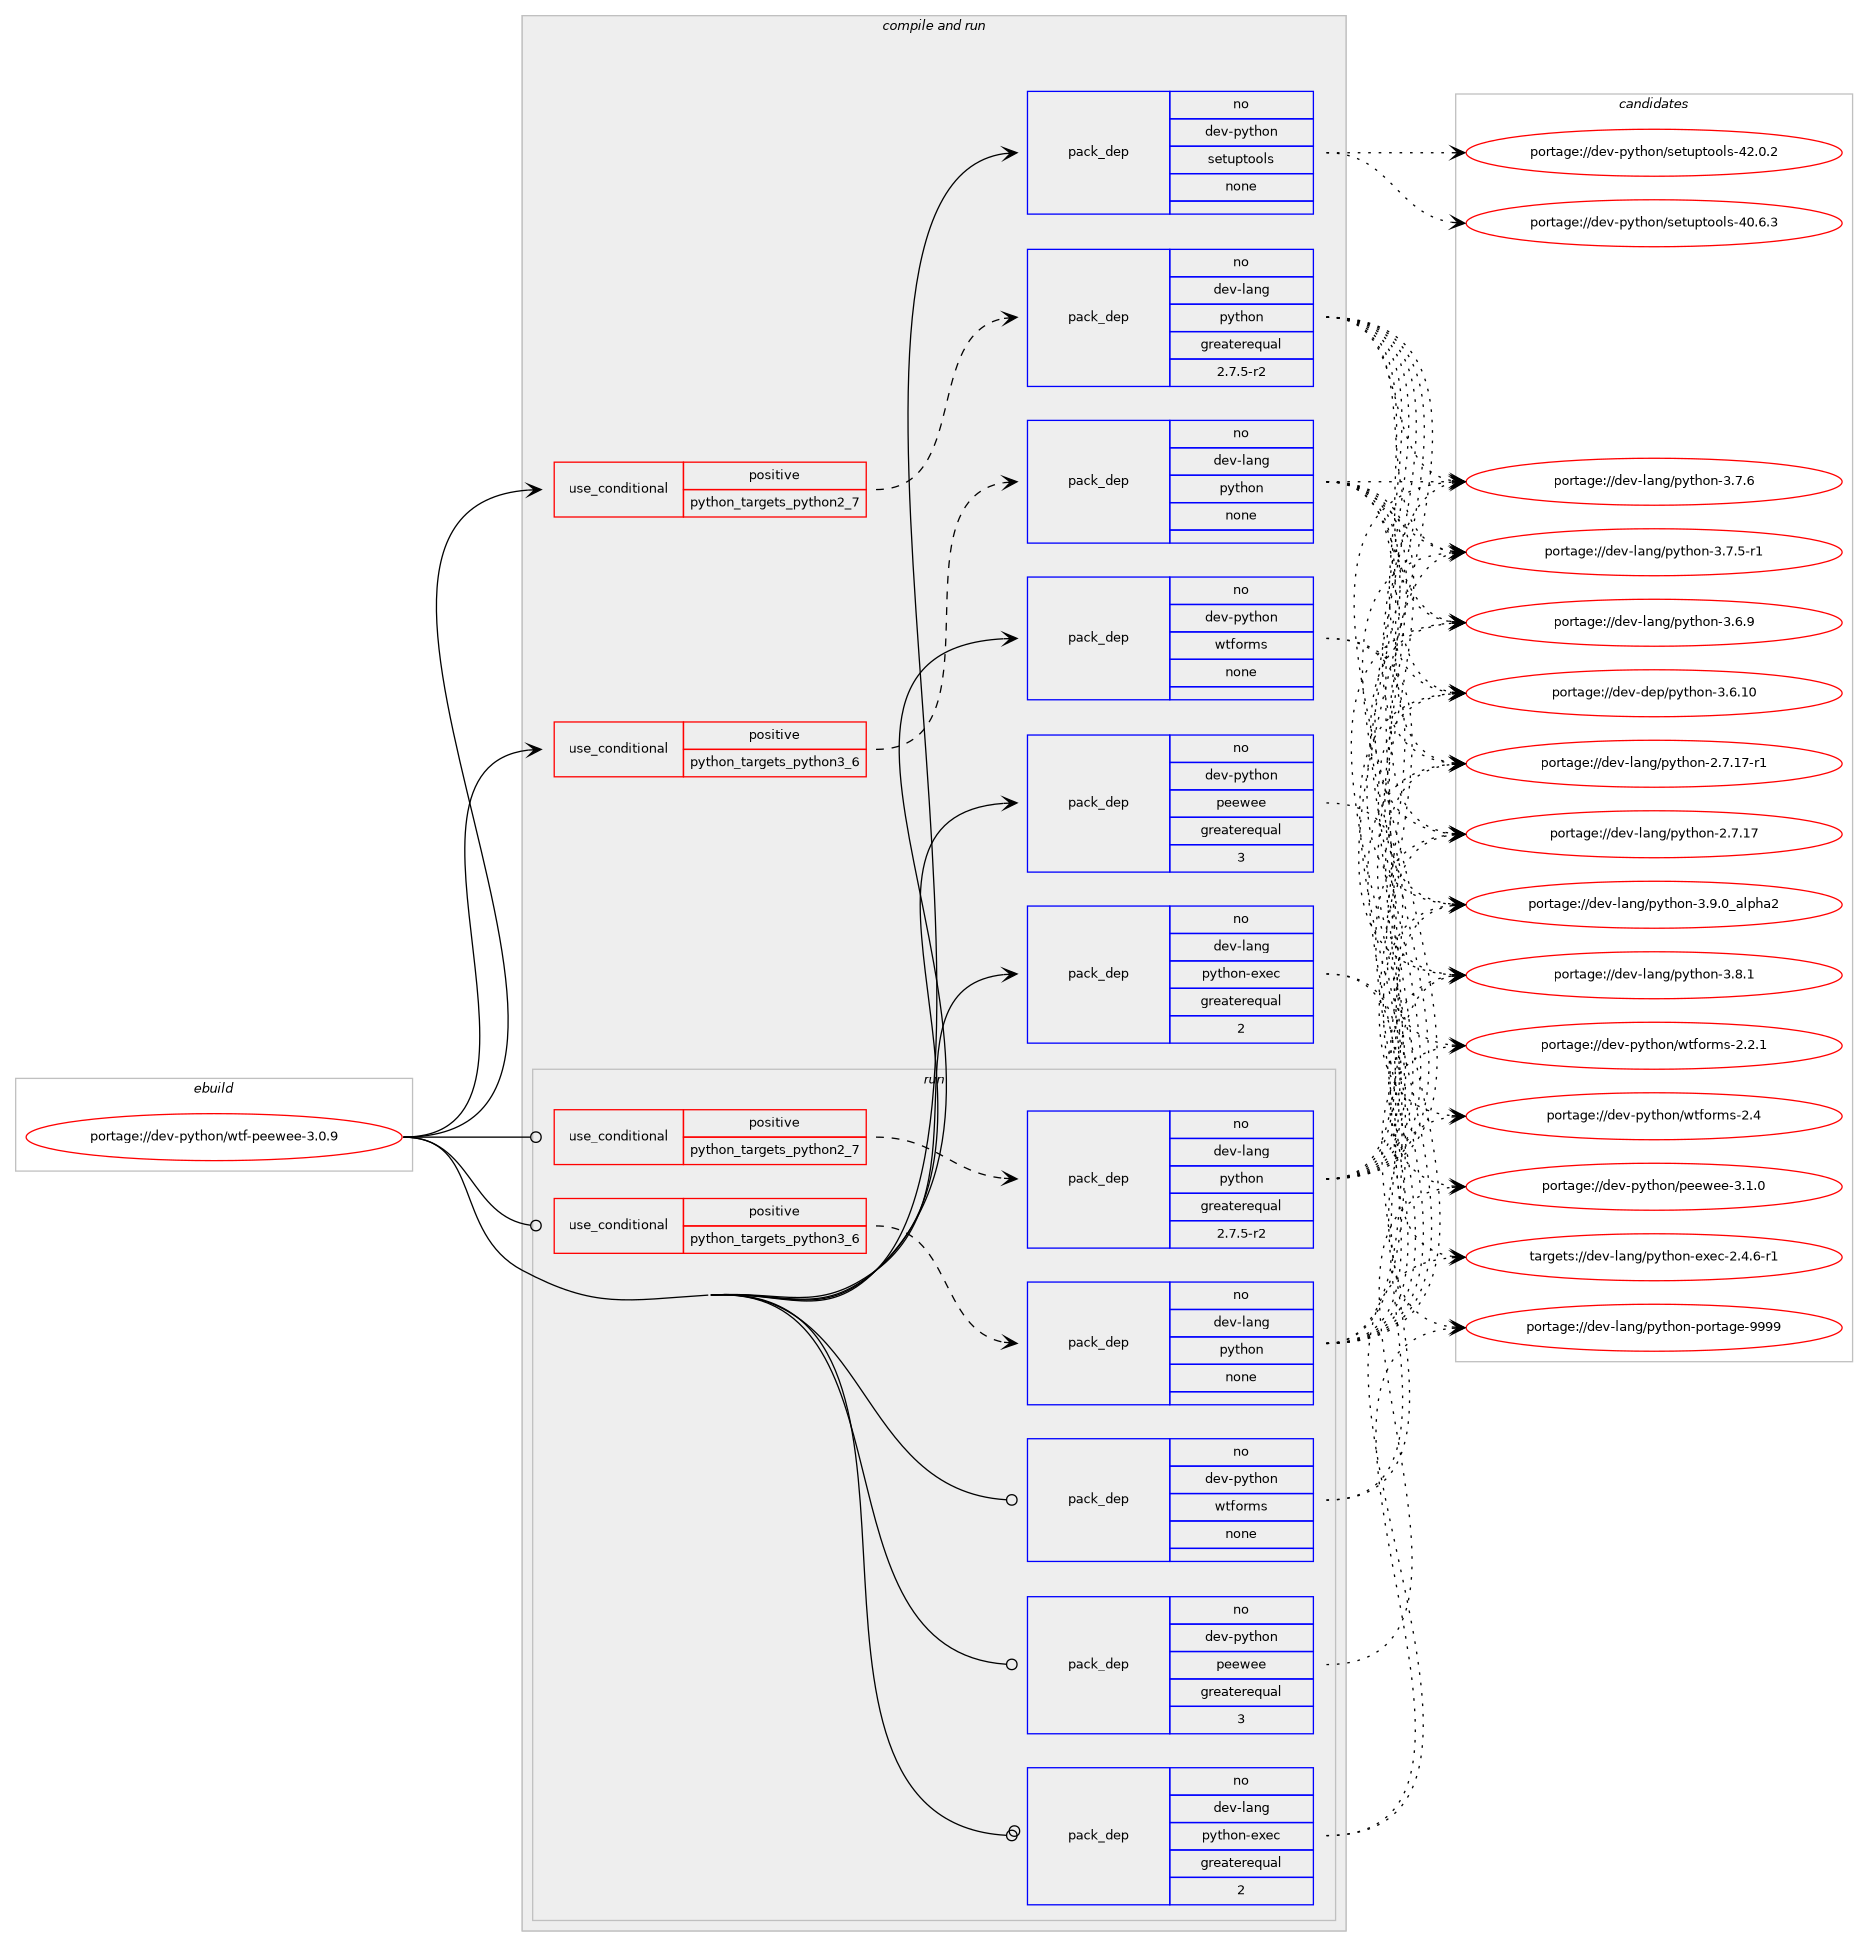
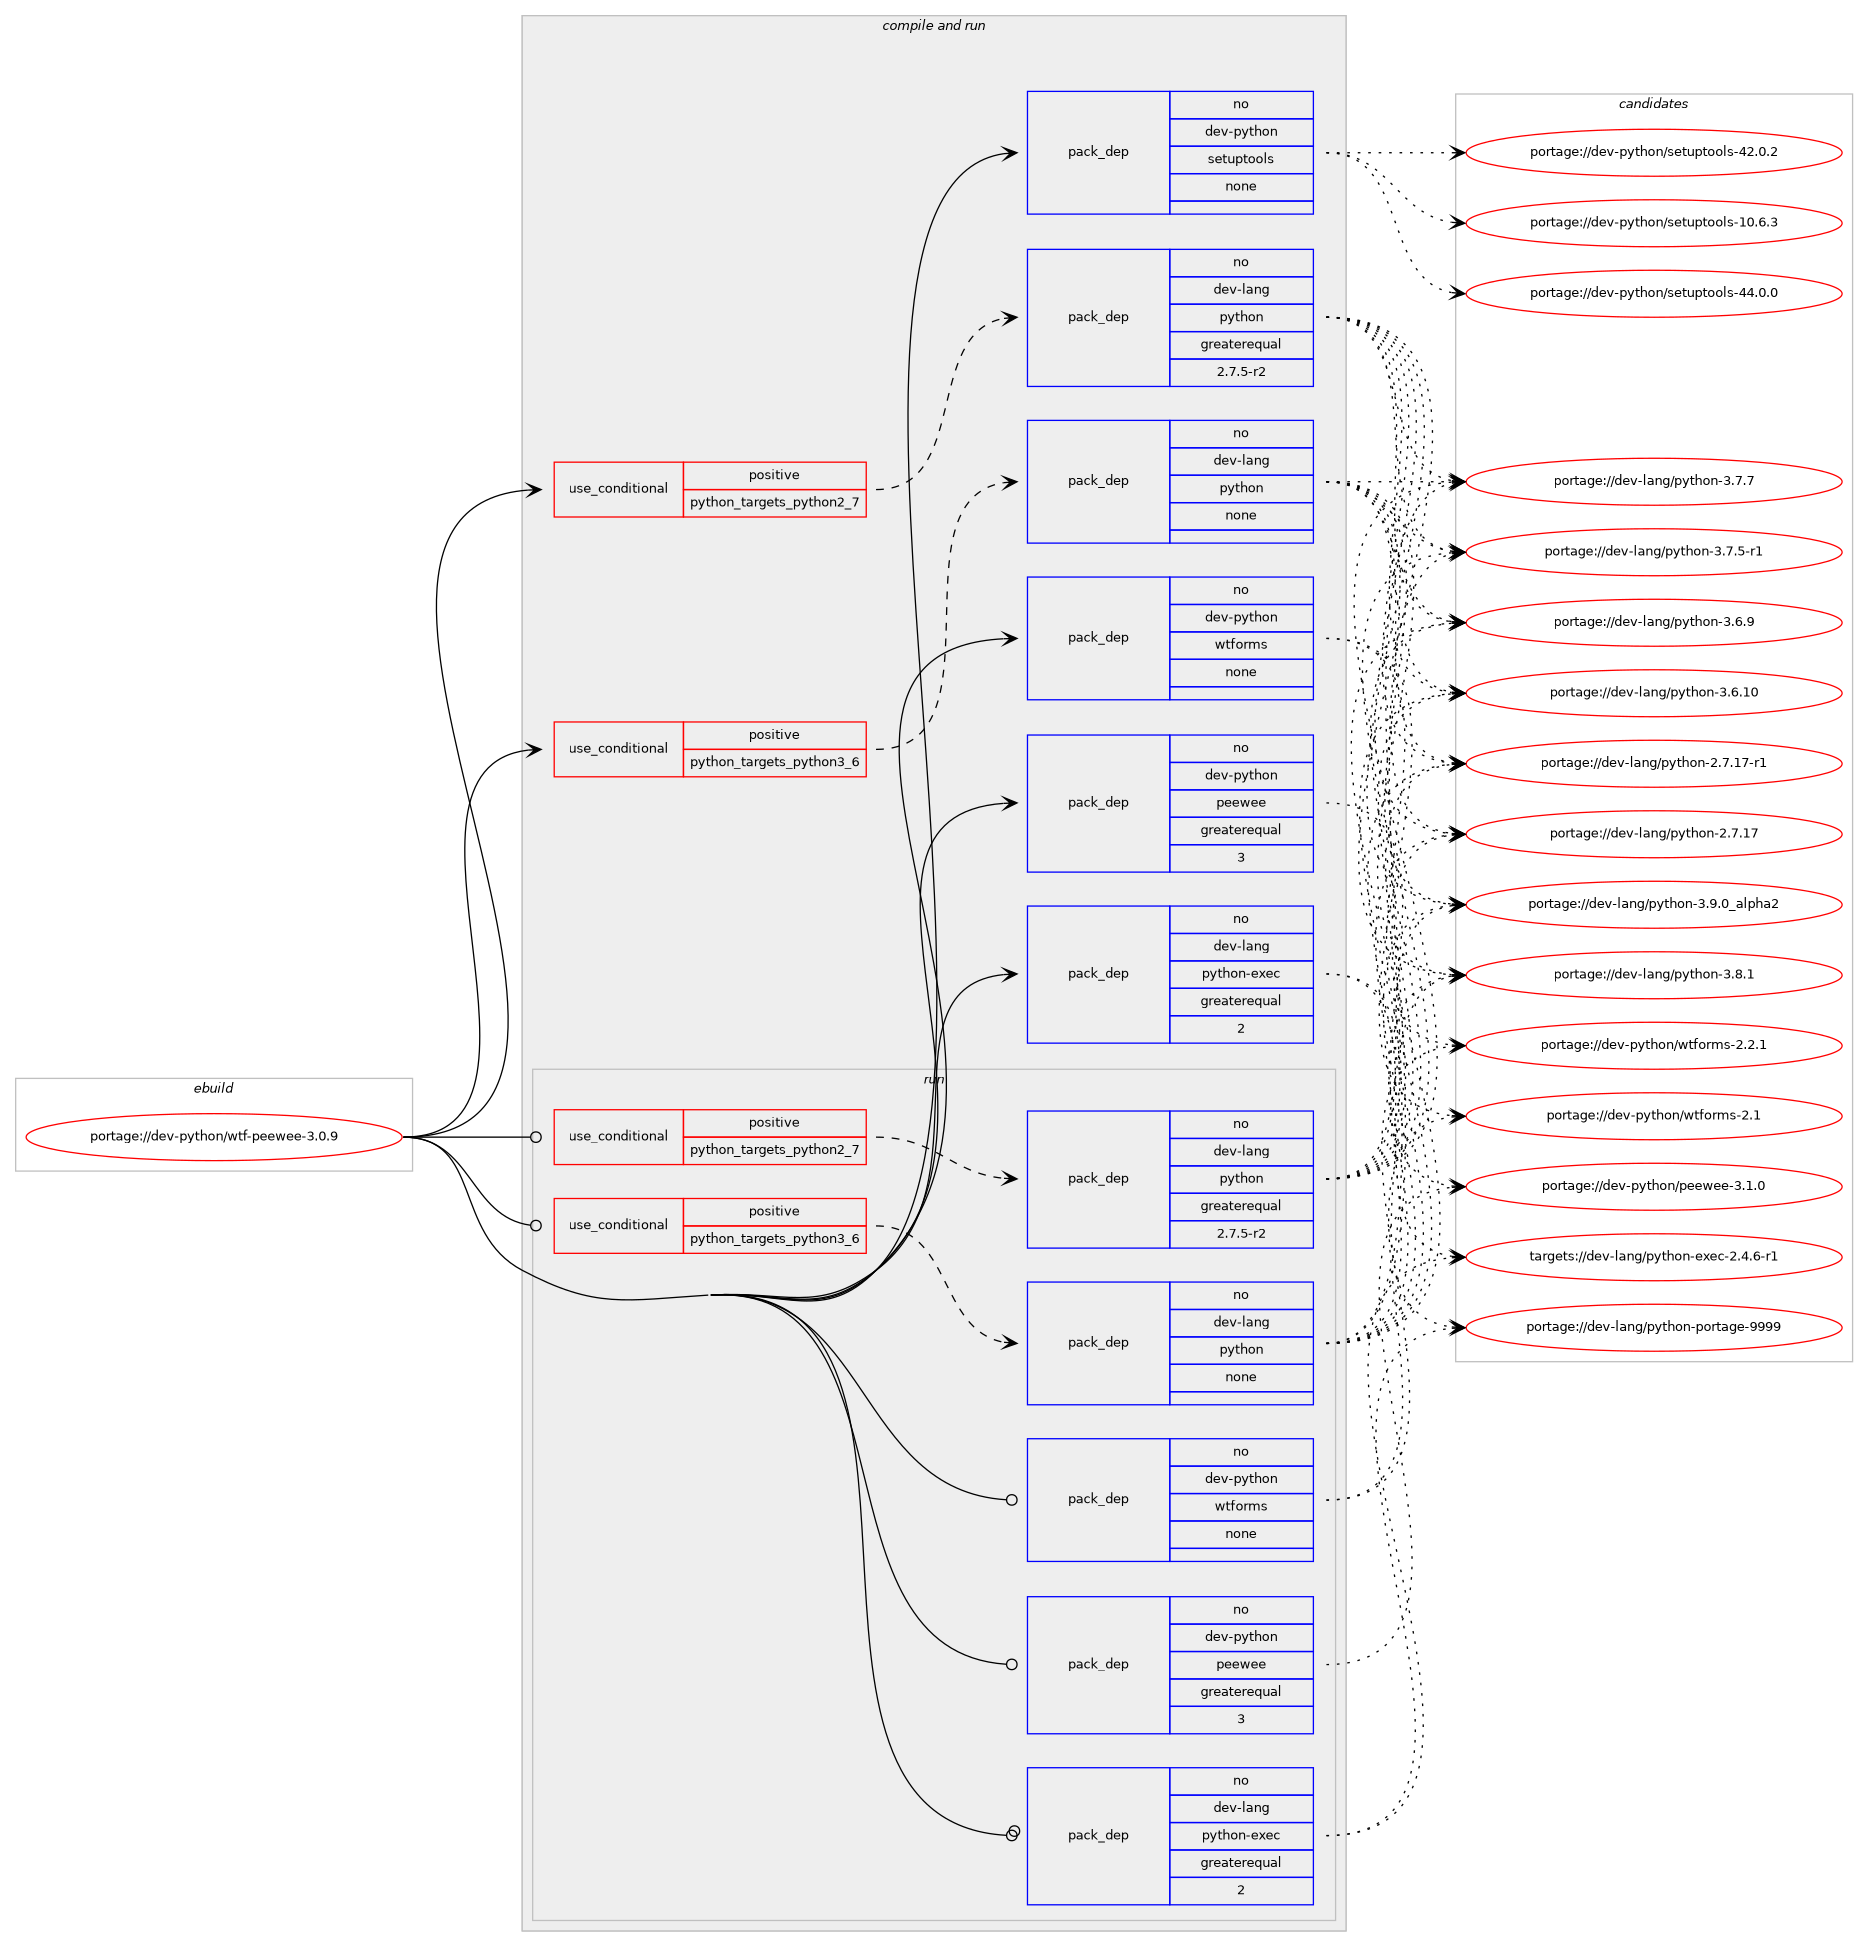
node "portage://dev-python/setuptools-40.6.3": label "portage://dev-python/setuptools-40.6.3" -> "portage://dev-python/setuptools-10.6.3"
node "portage://dev-python/setuptools-44.0.0": added
node "portage://dev-lang/python-3.7.6": label "portage://dev-lang/python-3.7.6" -> "portage://dev-lang/python-3.7.7"
node "portage://dev-dep/python-3.6.10": label "portage://dev-dep/python-3.6.10" -> "portage://dev-lang/python-3.6.10"
node "portage://dev-python/wtforms-2.4": label "portage://dev-python/wtforms-2.4" -> "portage://dev-python/wtforms-2.1"
